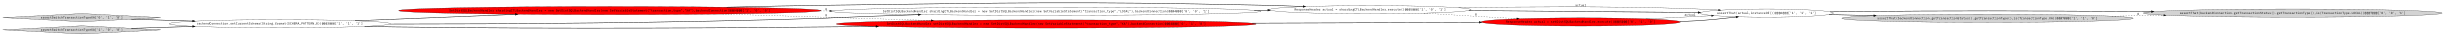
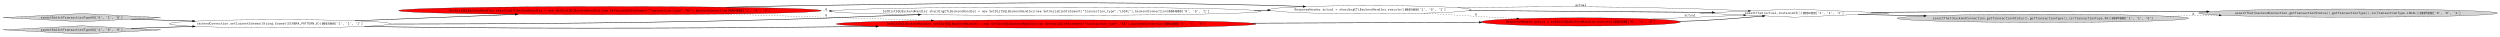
node "assertThat(actual,instanceOf())@@@6@@@['1', '1', '1']": shape ellipse -> diamond
